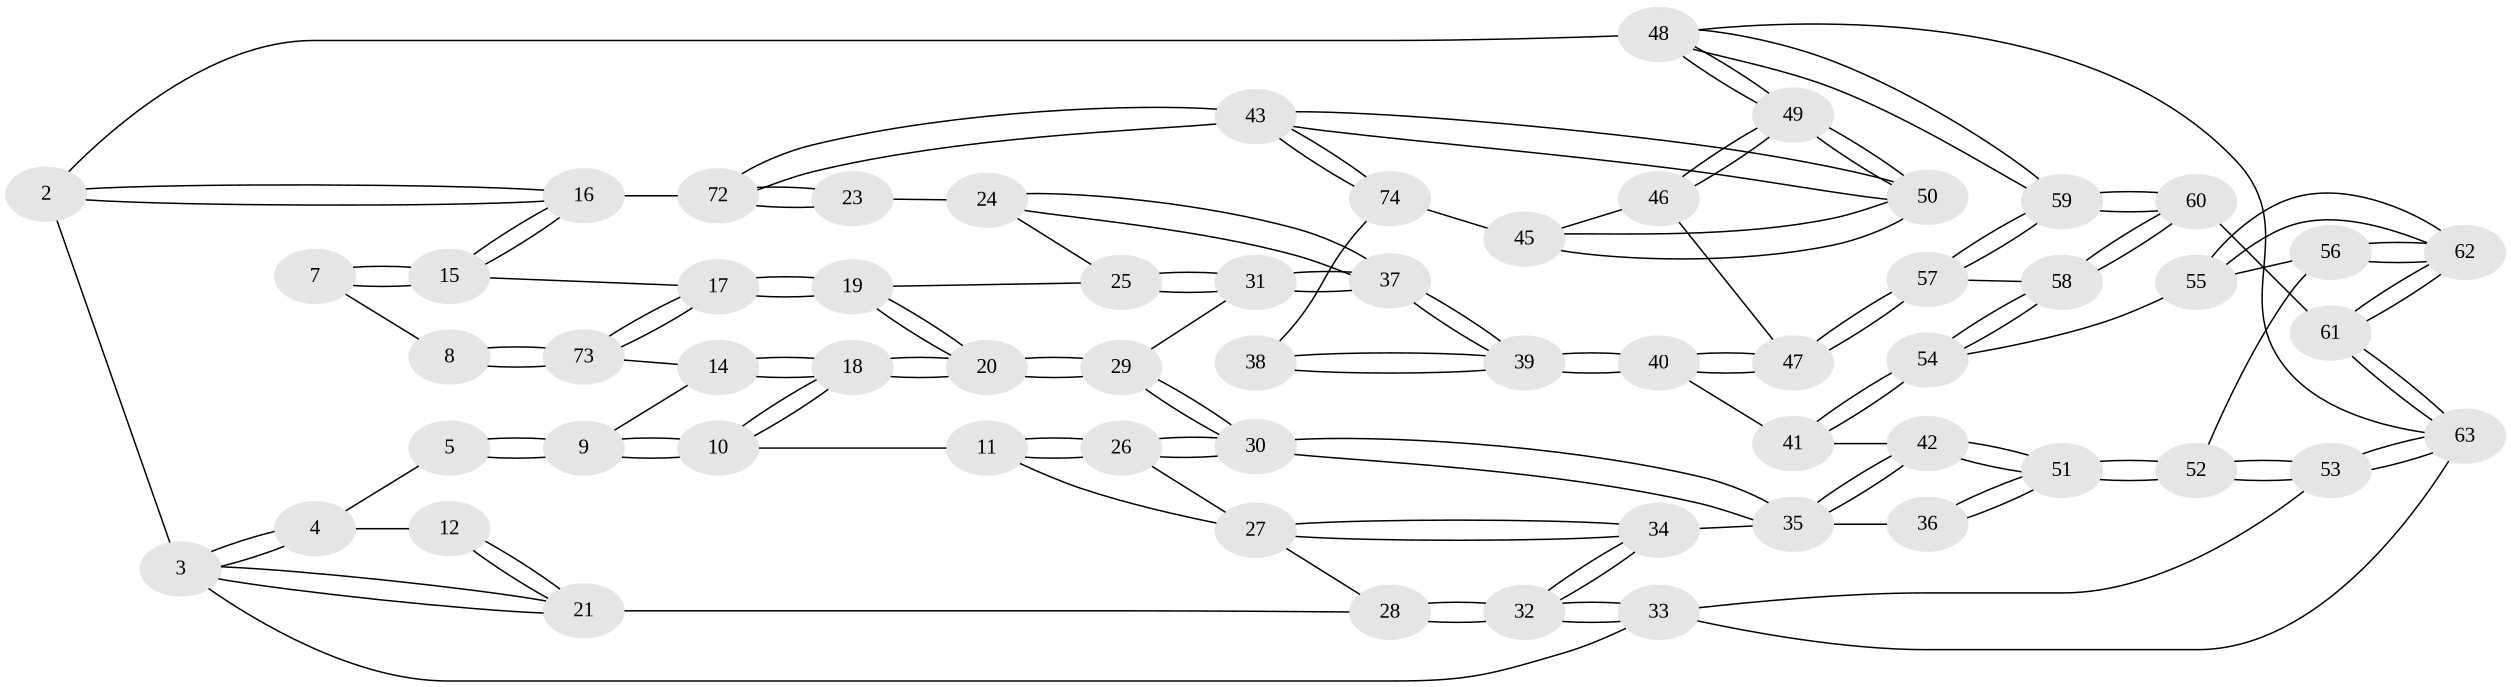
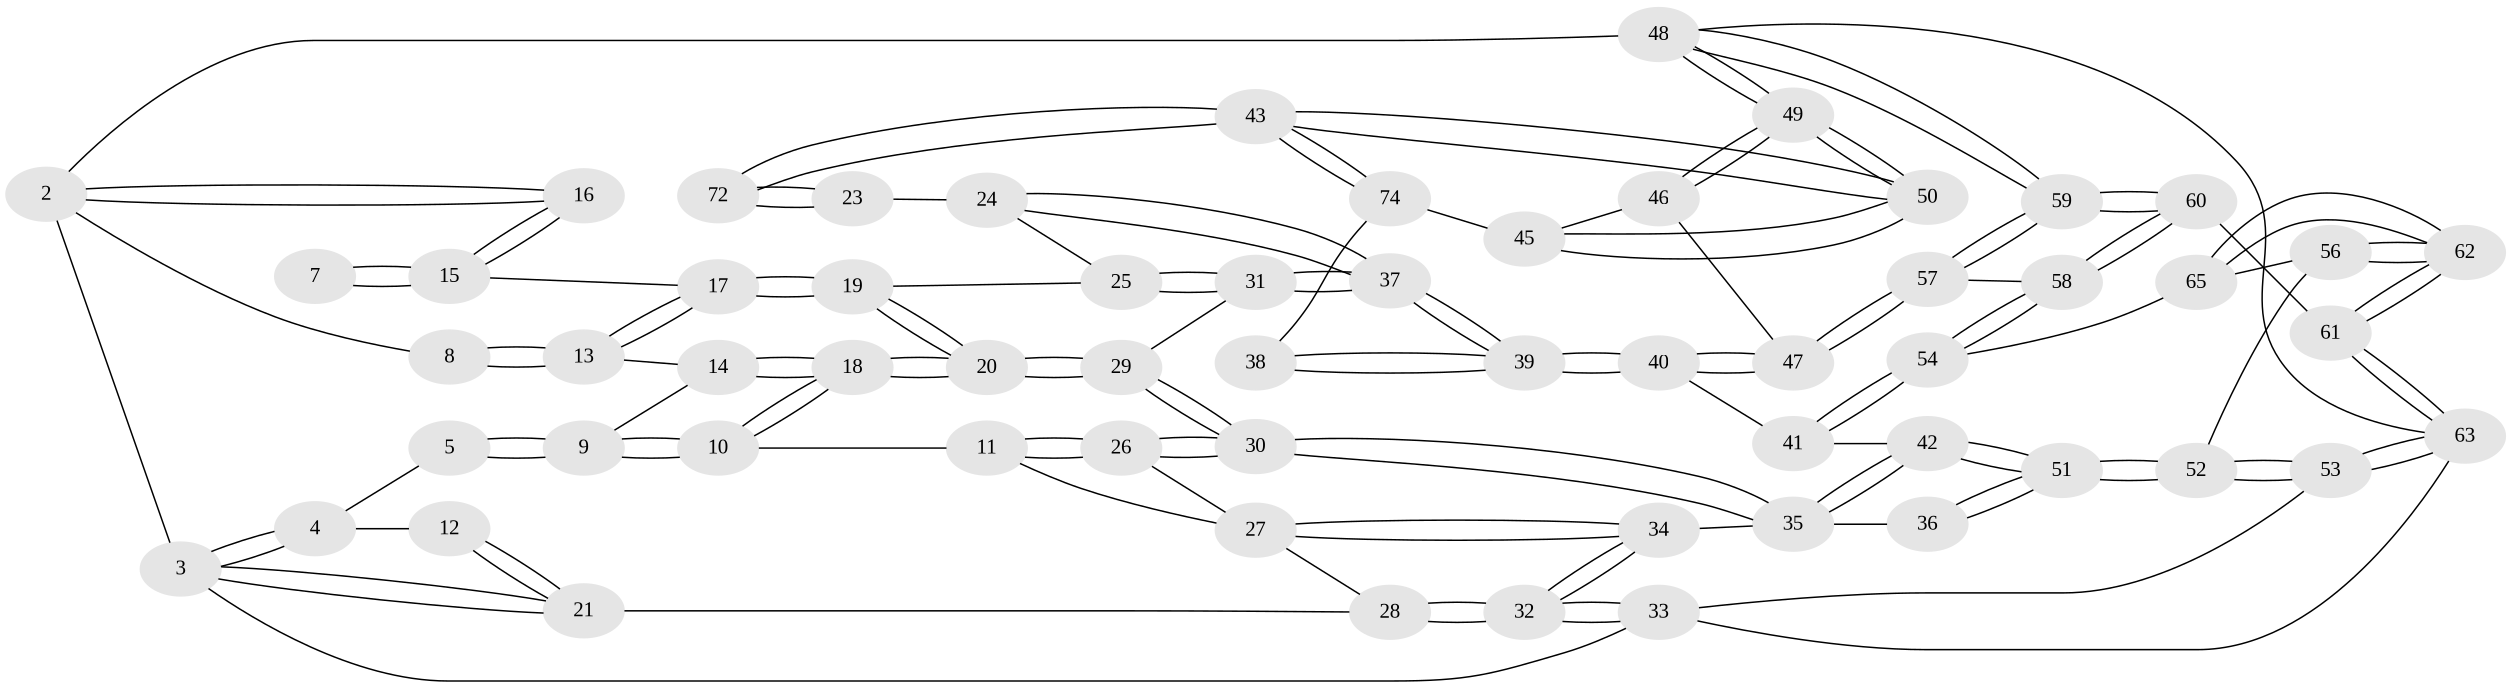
edge "16" -- "72": removed
node "55": label "55" -> "65"
edge "7" -- "8": now "2" -- "8"
node "73": label "73" -> "13"
